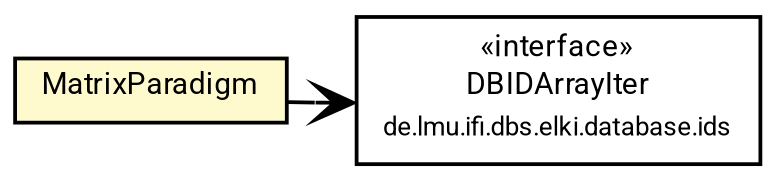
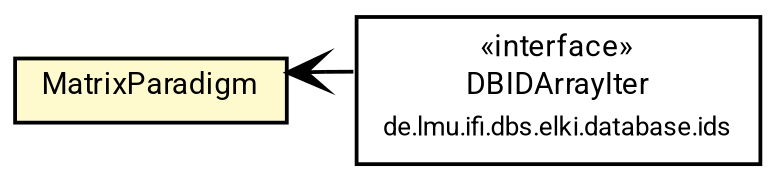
edge "MatrixParadigm" -> "DBIDArrayIter": reversed
